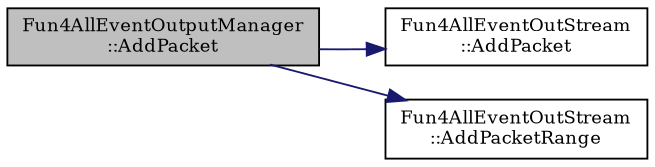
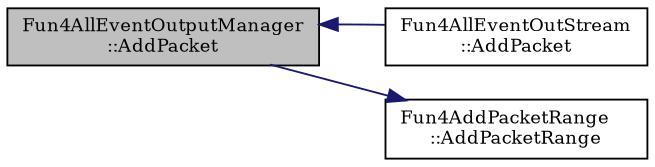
edge "Fun4AllEventOutputManager ::AddPacket" -> "Fun4AllEventOutStream ::AddPacket": reversed
node "Fun4AllEventOutStream ::AddPacketRange": label "Fun4AllEventOutStream ::AddPacketRange" -> "Fun4AddPacketRange ::AddPacketRange"
